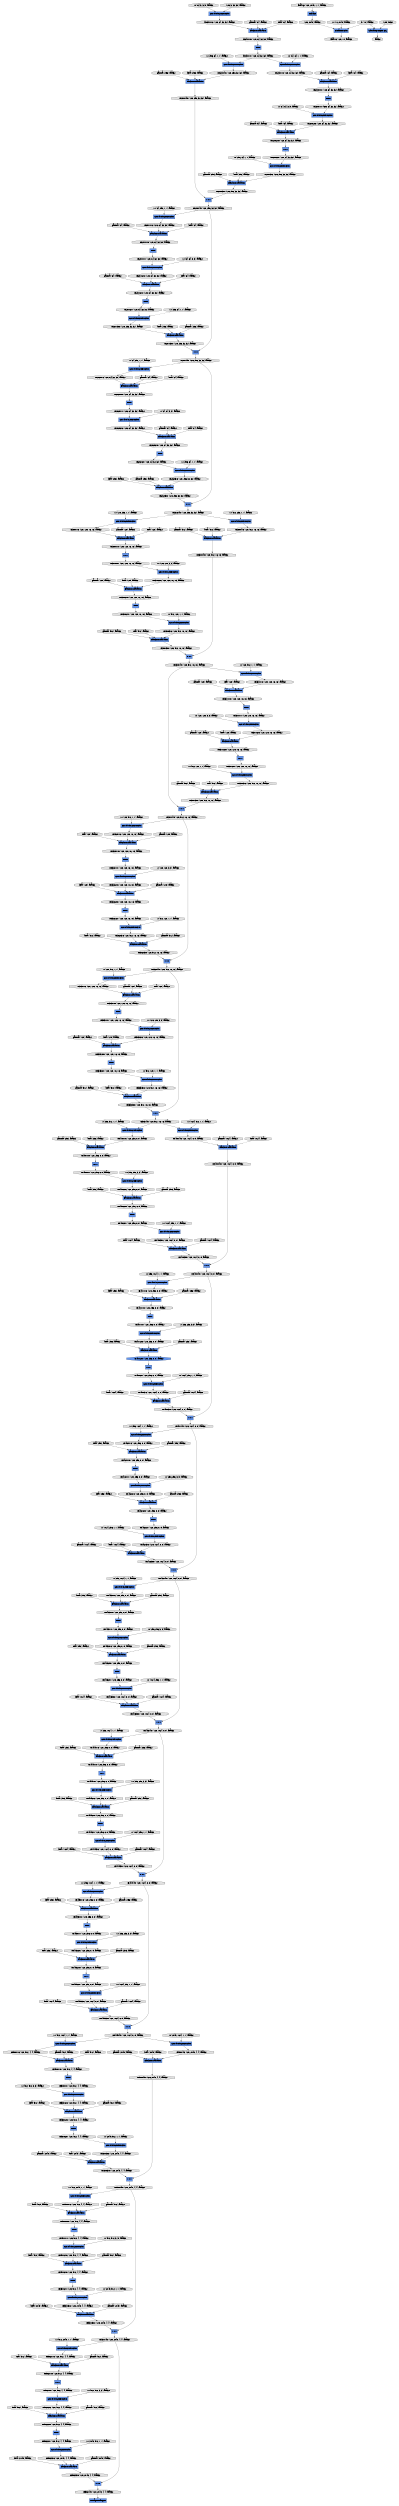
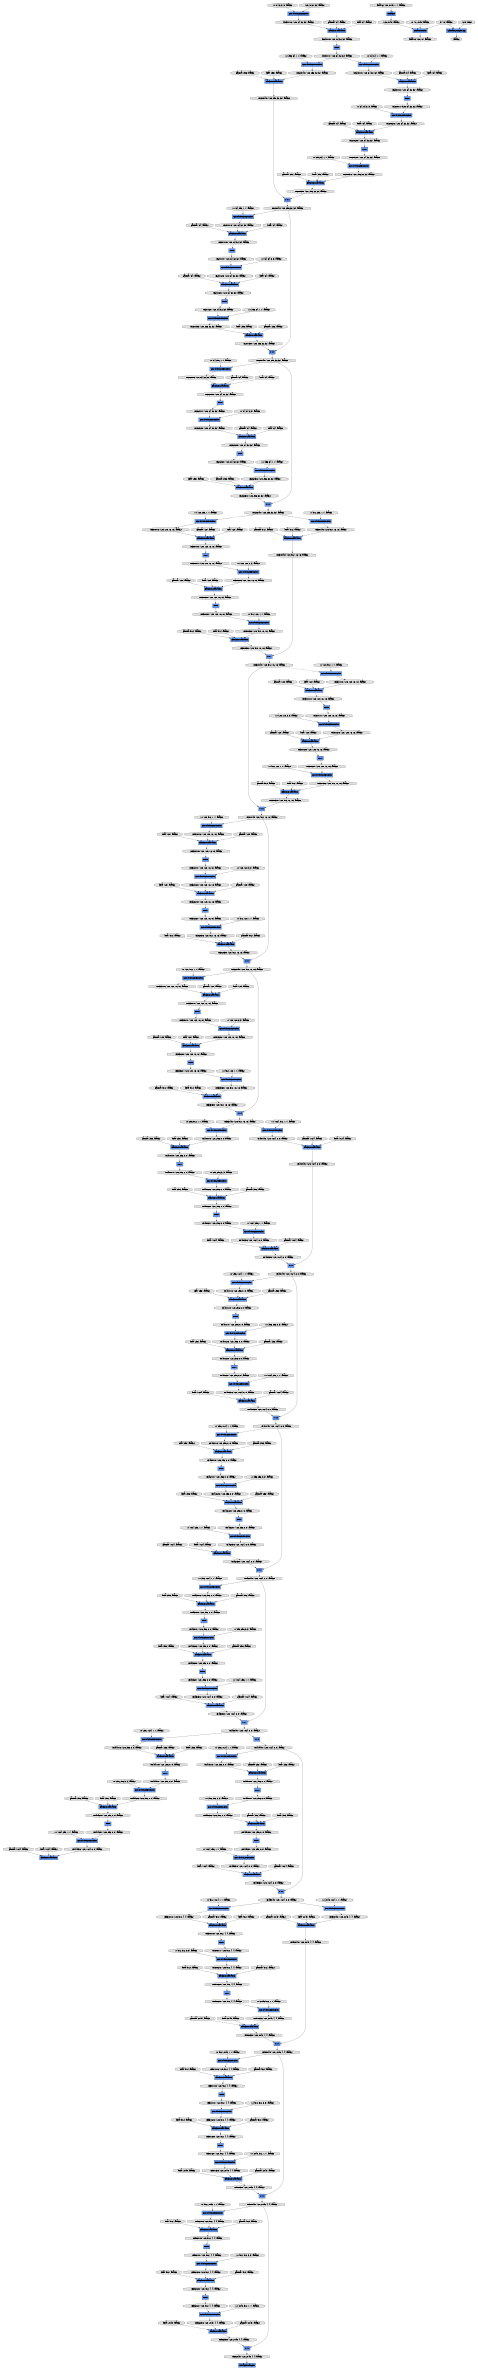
node "res4_1_2-n: (128, 256, 8, 8), float32": fillcolor #6495ed -> #e0e0e0
node "res4_4_3-n: (128, 1024, 8, 8), float32": removed
